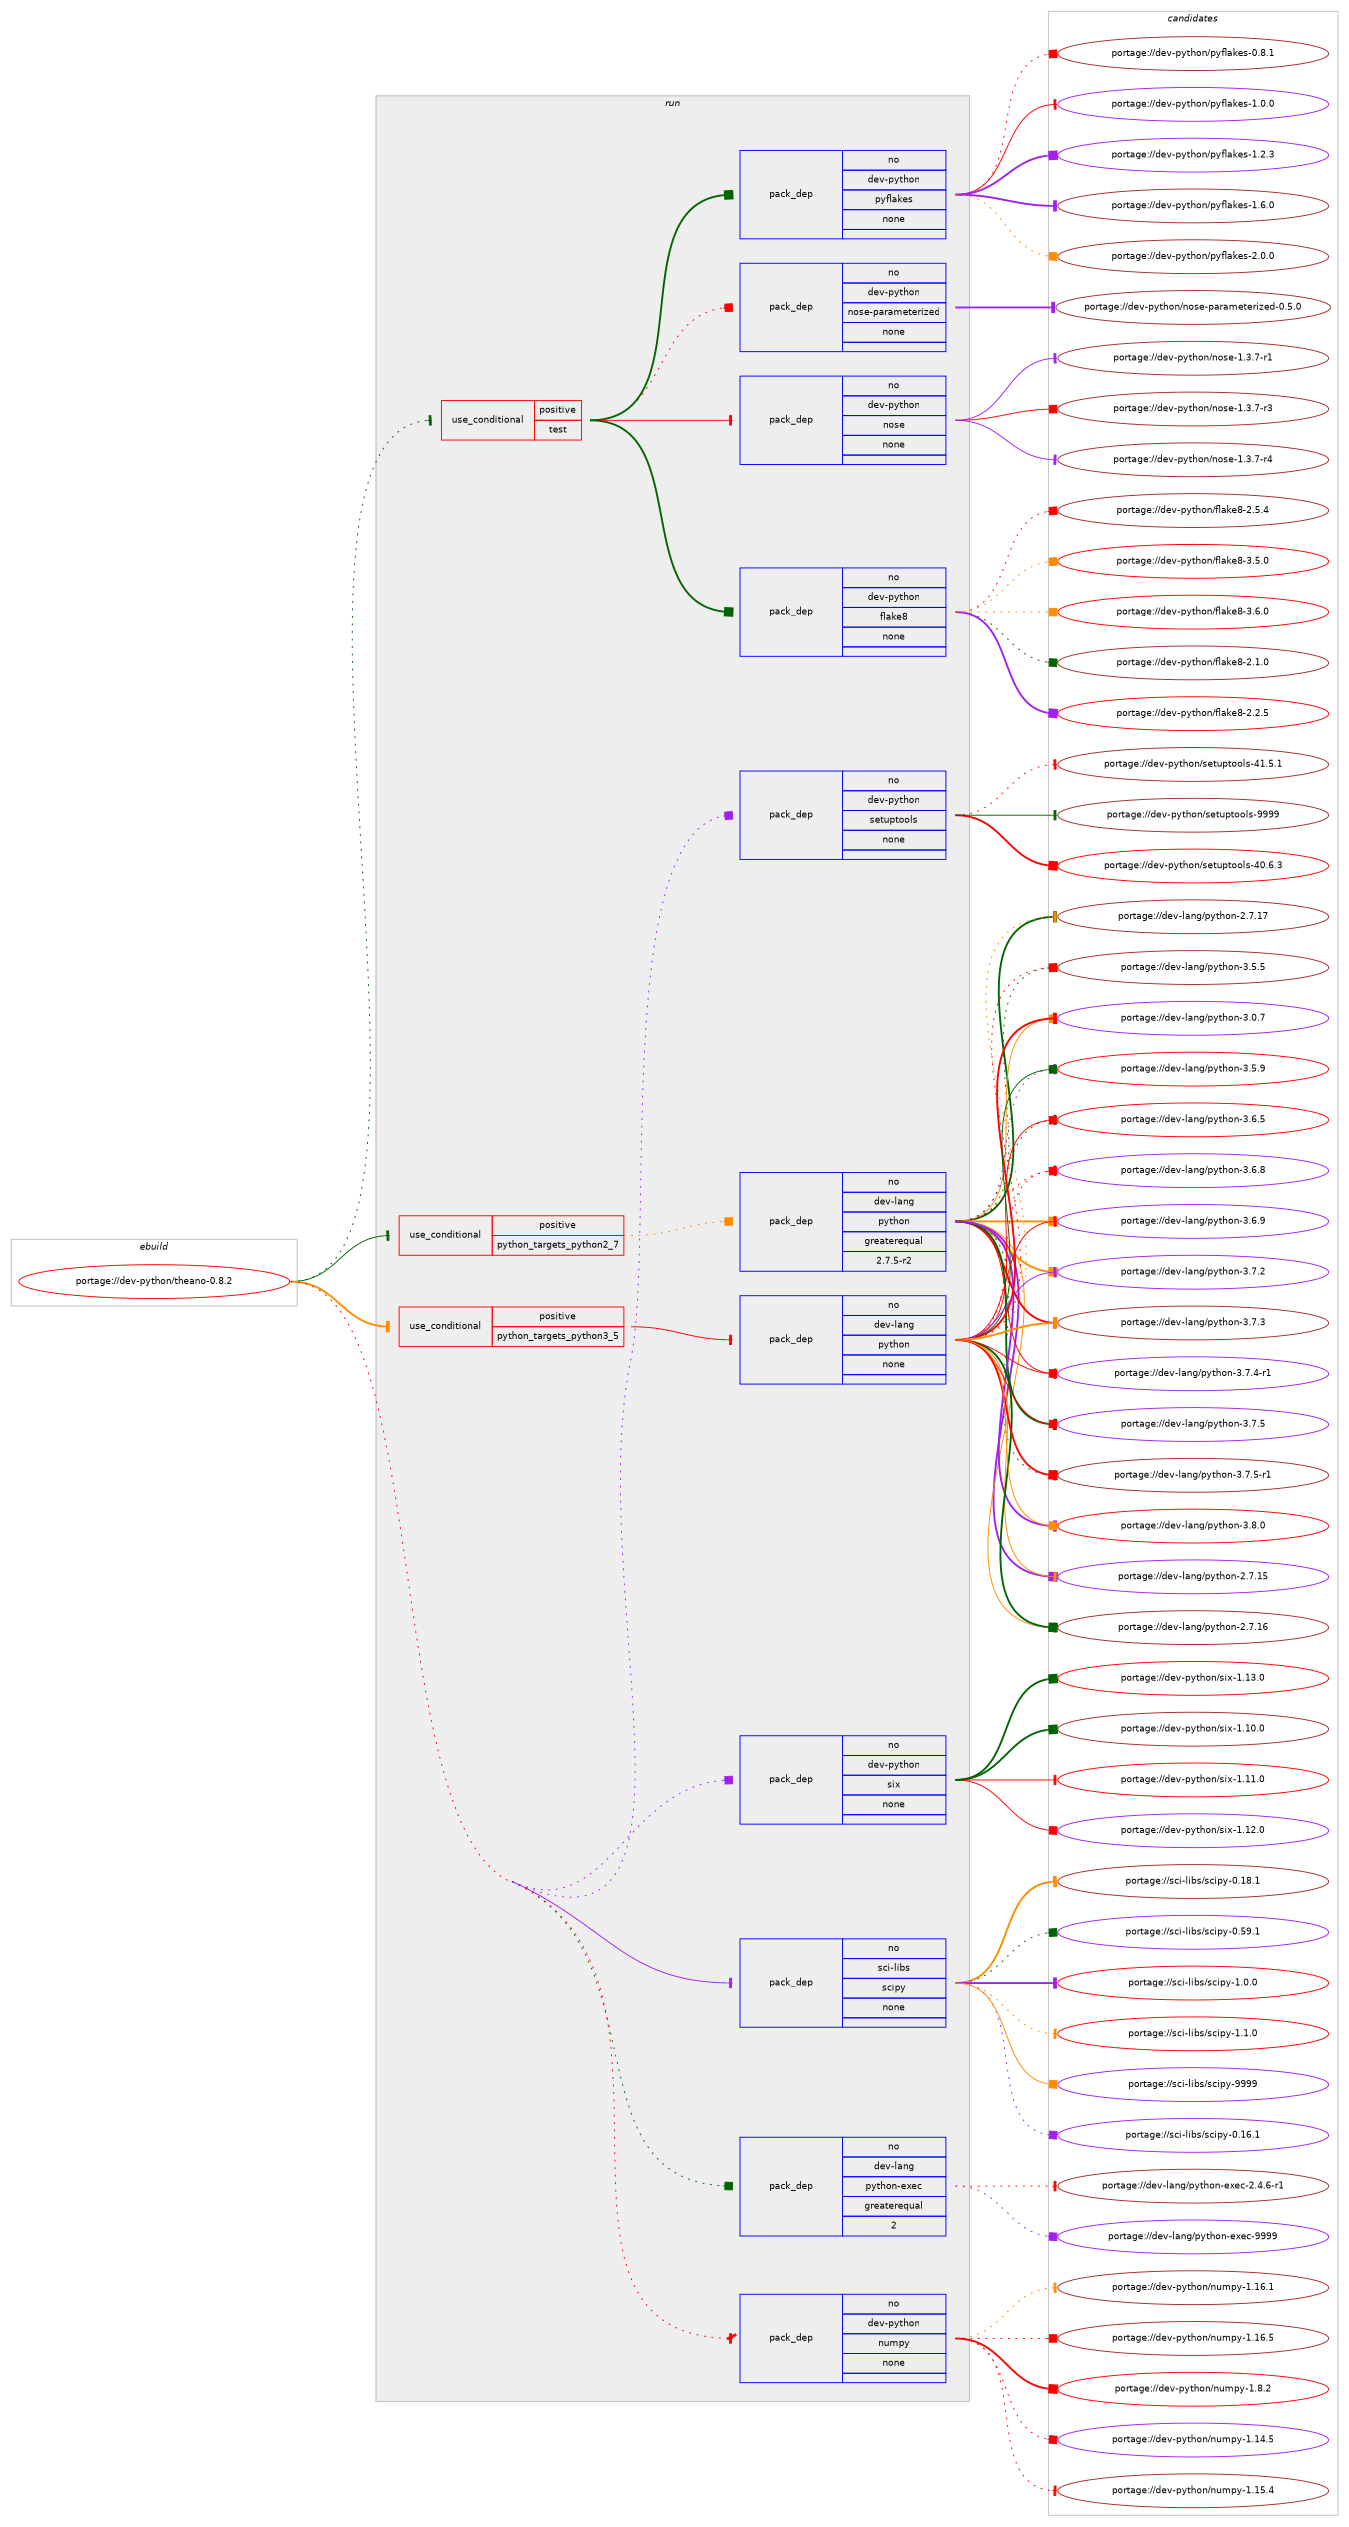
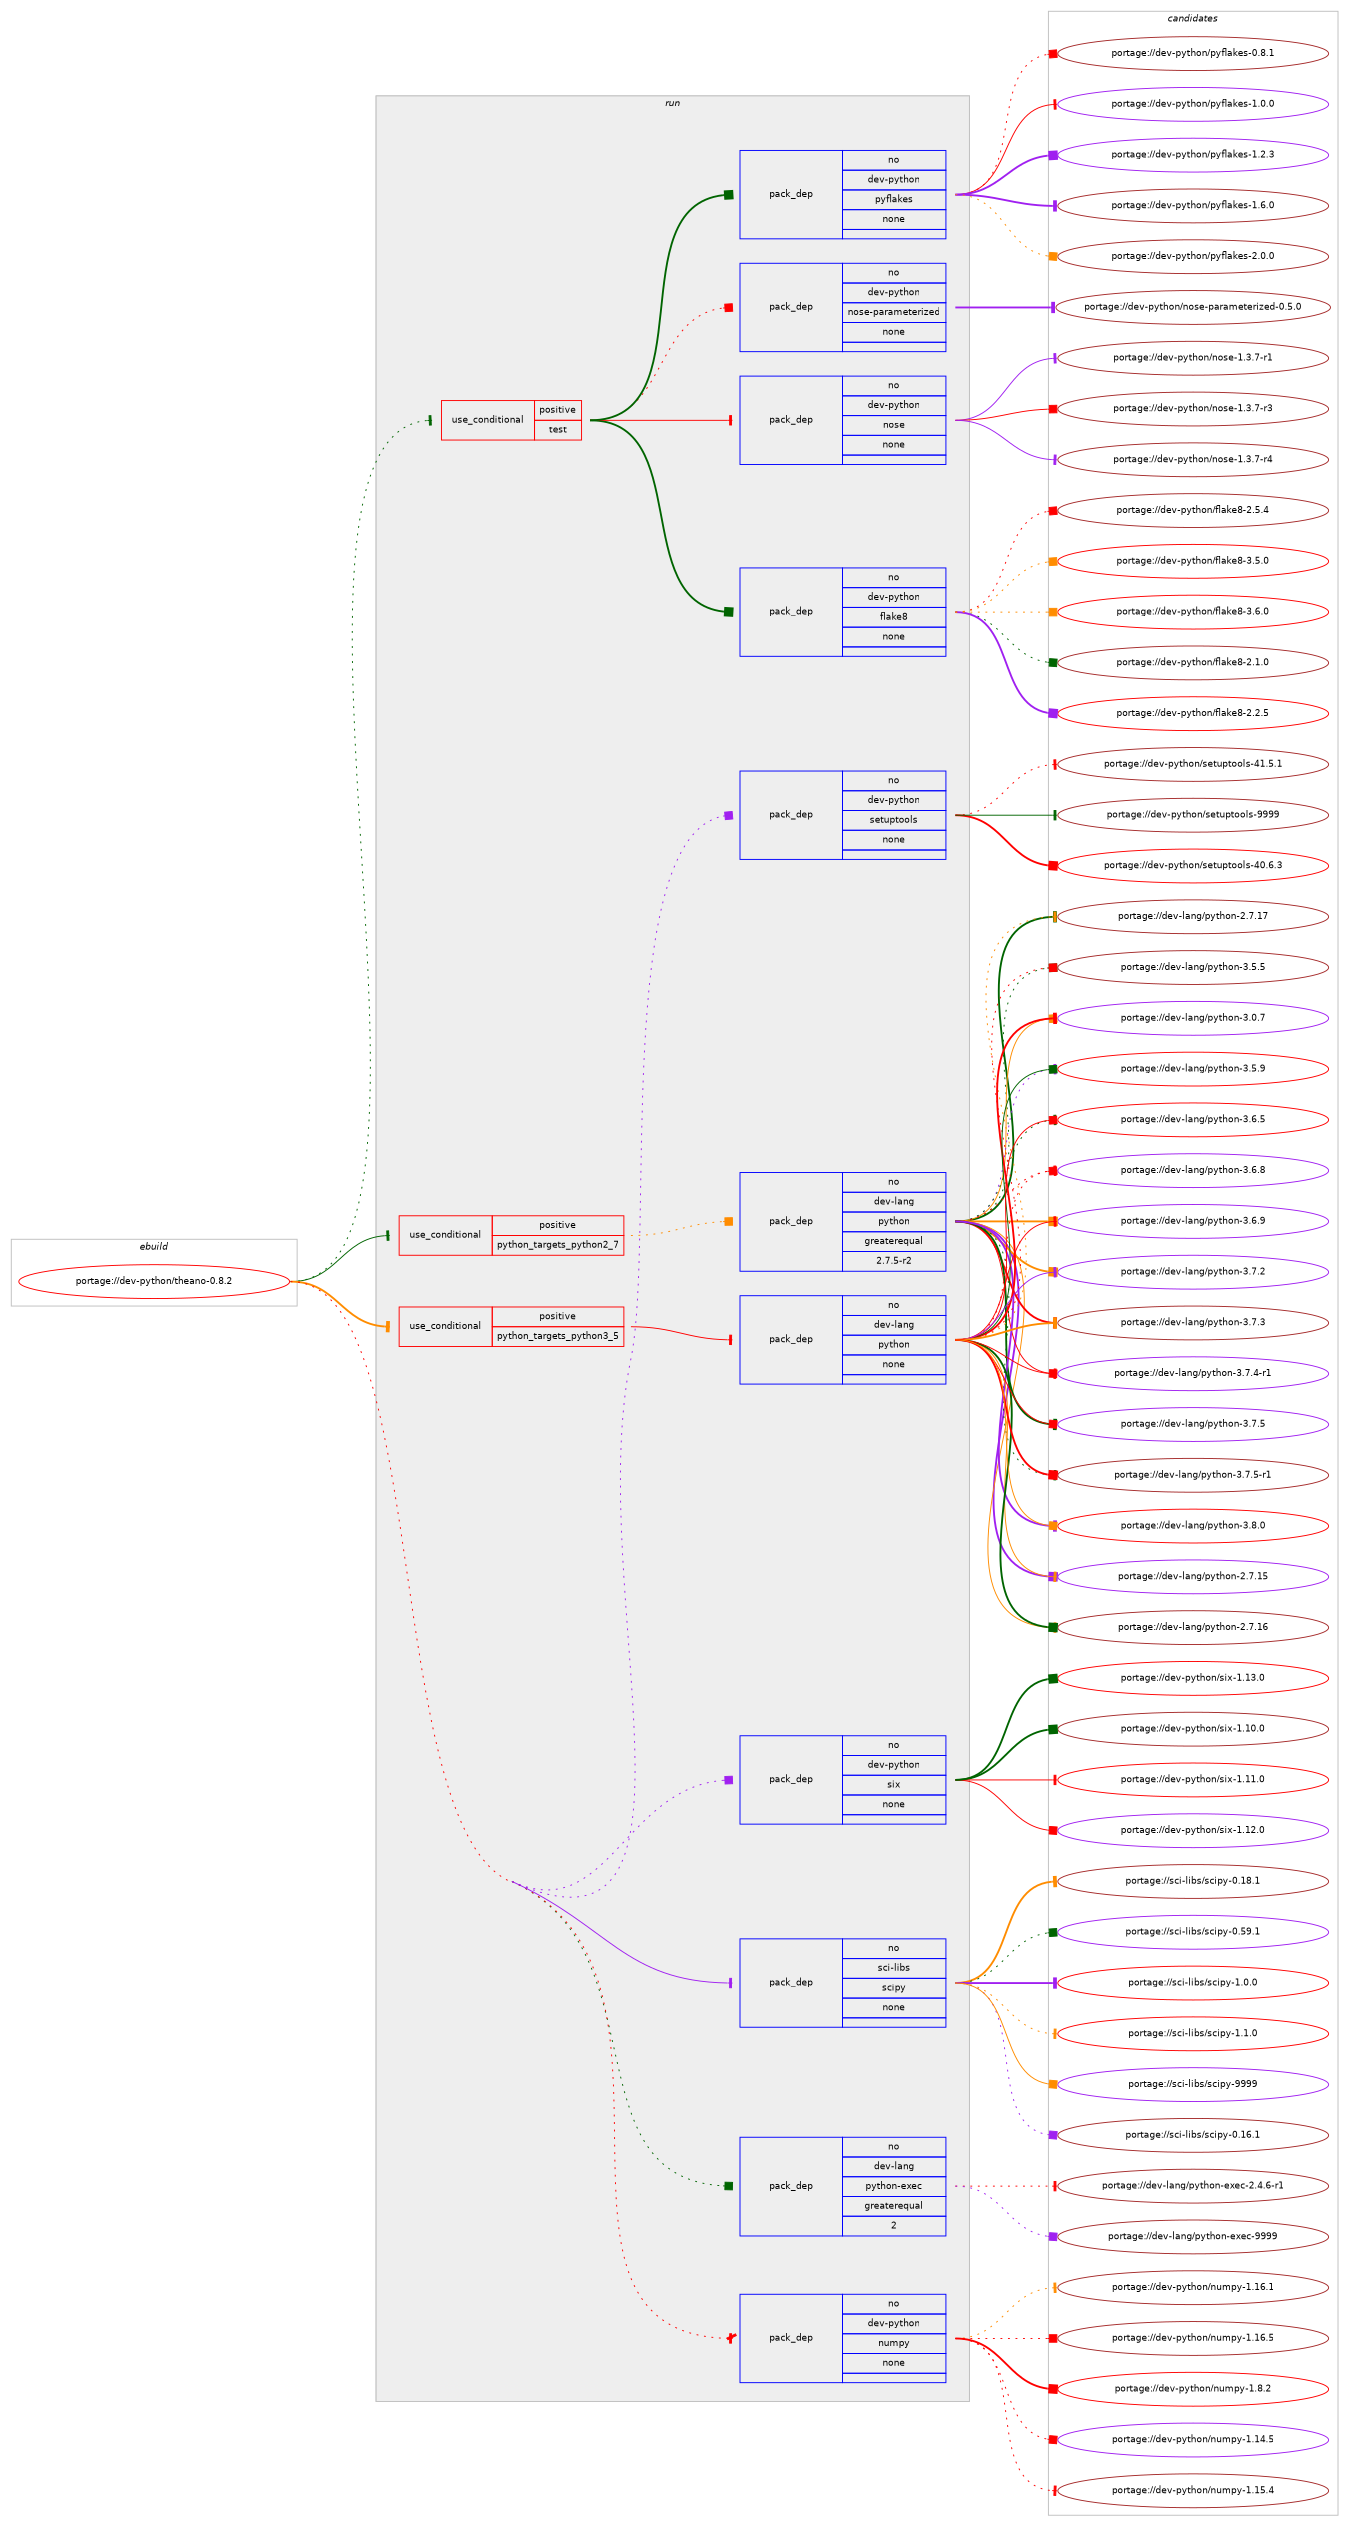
node "portage://sci-libs/scipy-0.16.1": color purple -> brown
node "portage://dev-lang/python-exec-9999": color purple -> brown
